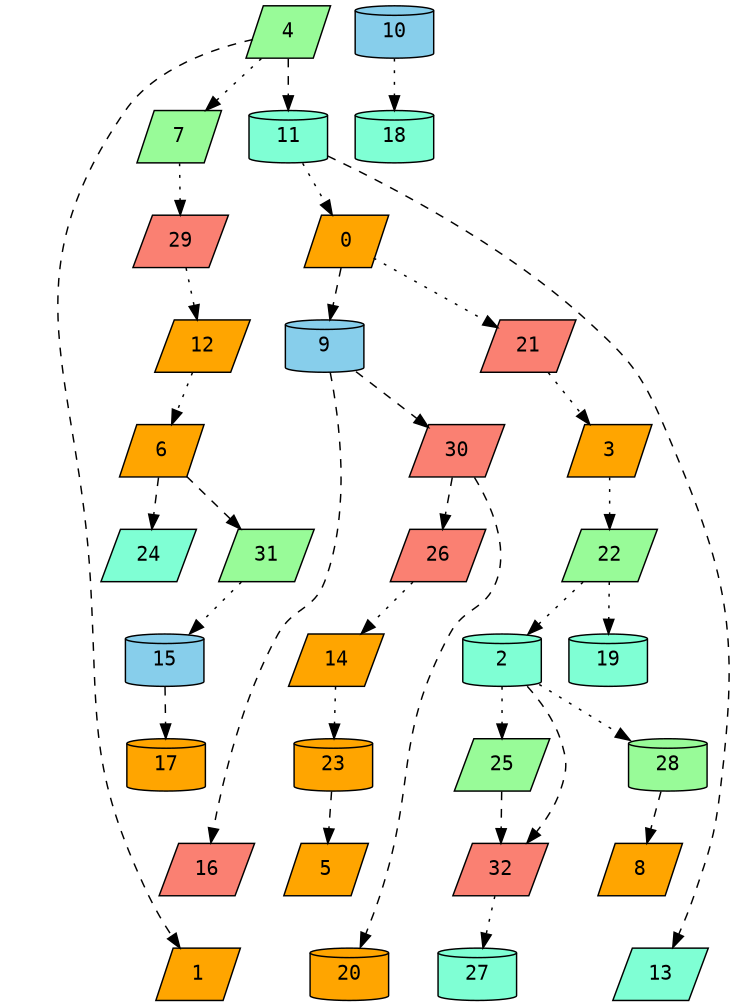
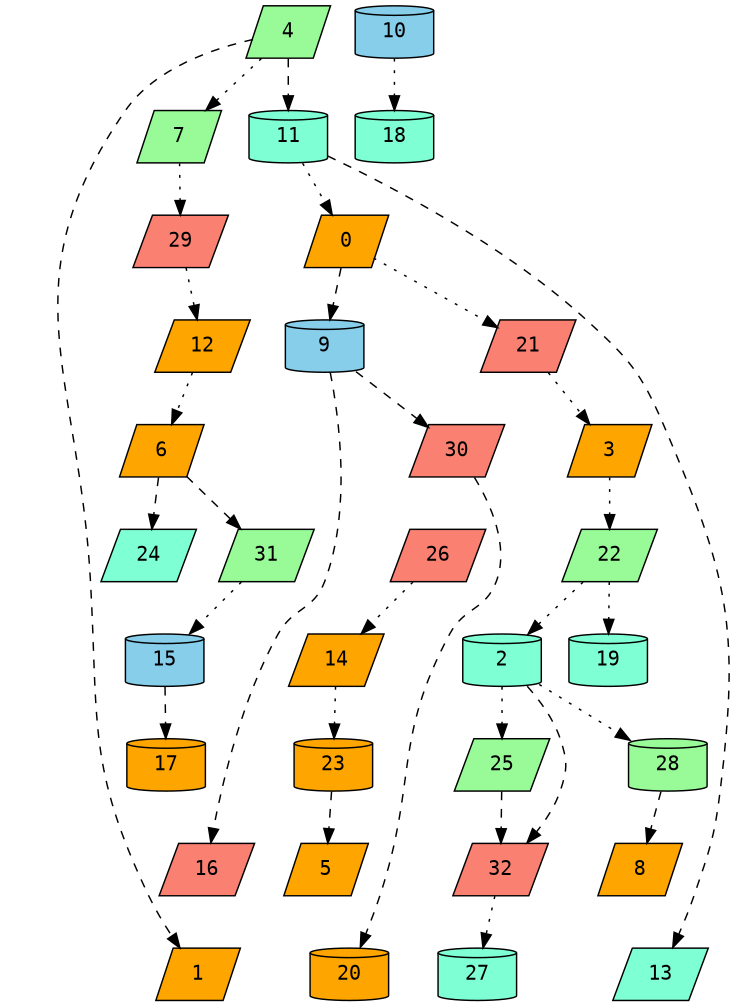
edge "30" -> "26": removed
